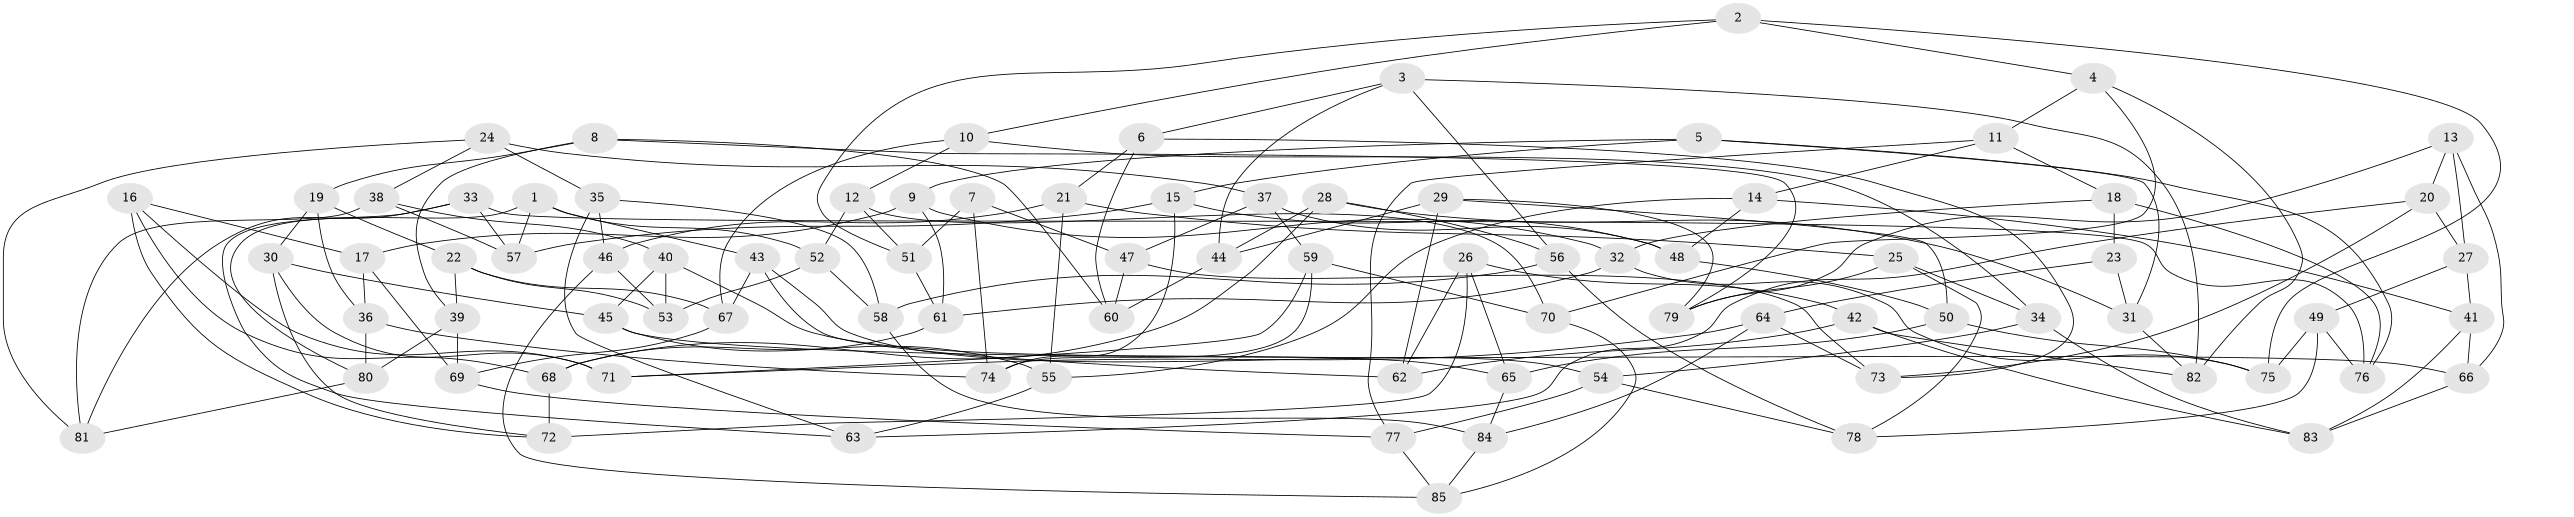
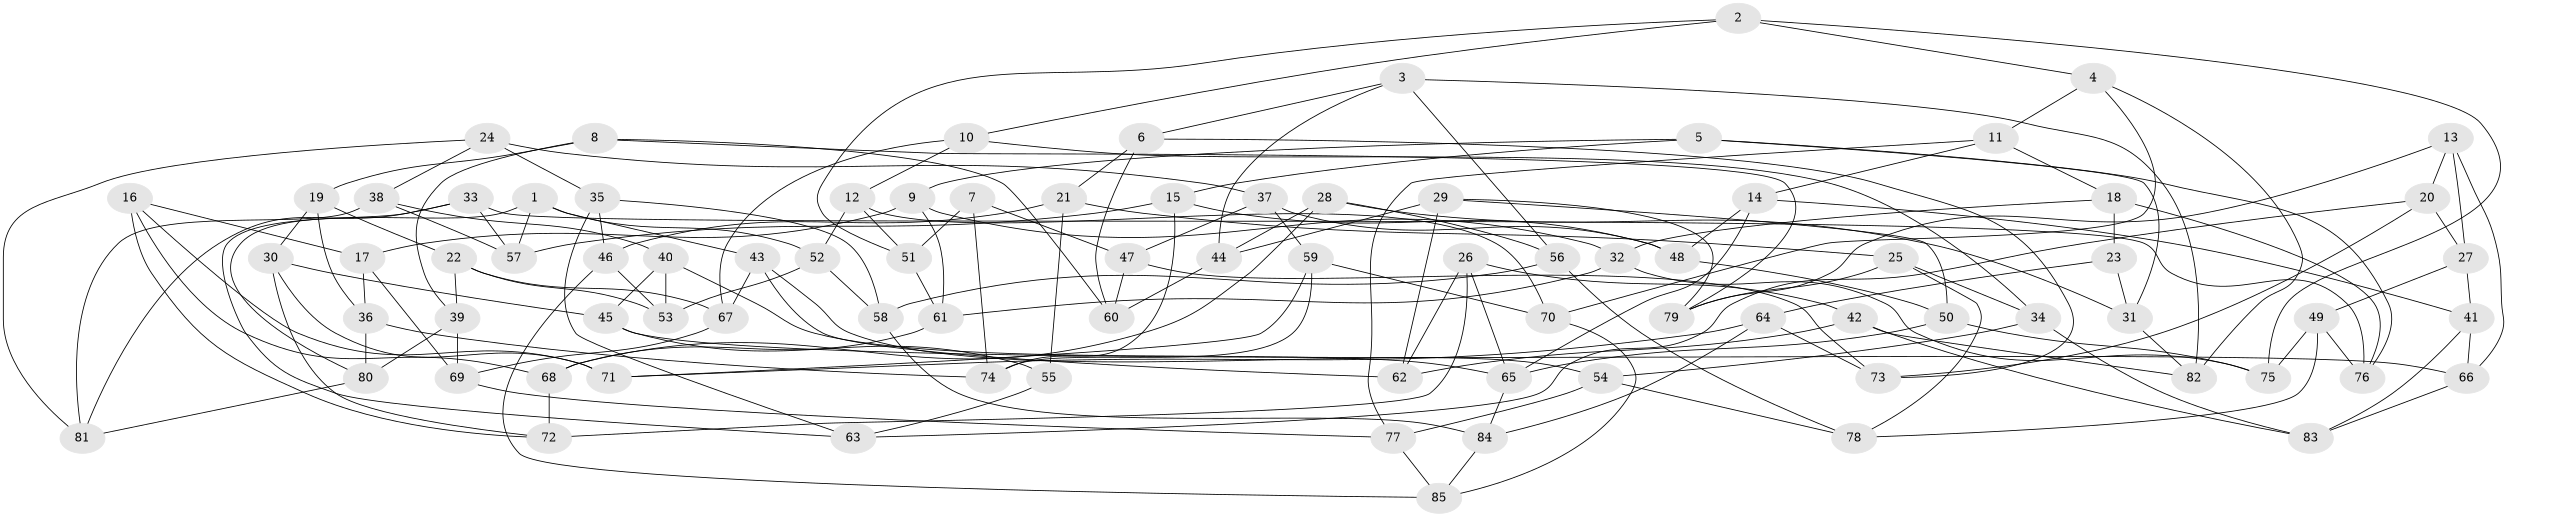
edge "14" -- "55": now "14" -- "65"
